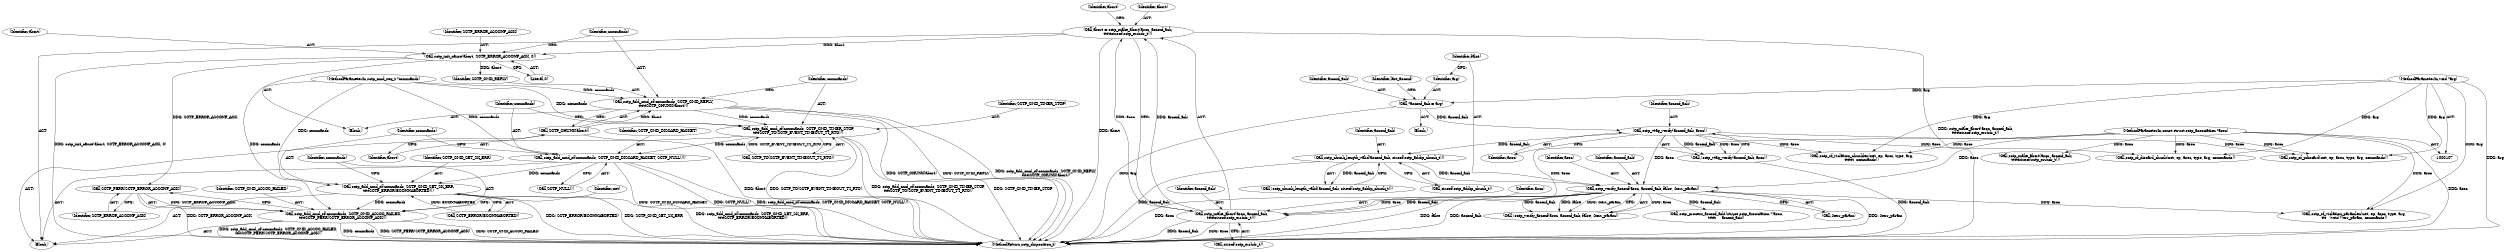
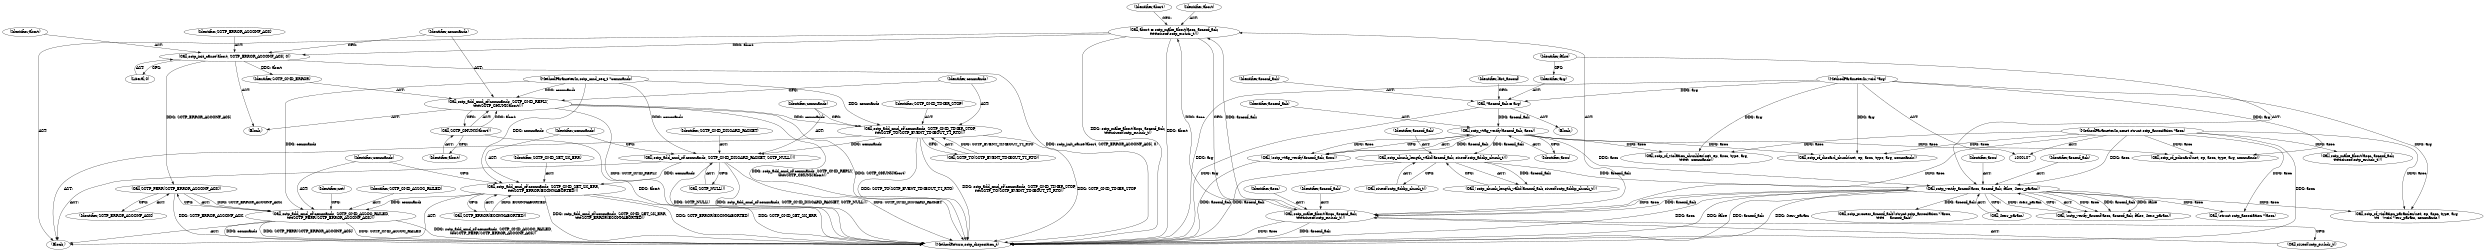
node "(Identifier,SCTP_CMD_REPLY)": label "(Identifier,SCTP_CMD_REPLY)" -> "(Identifier,SCTP_CMD_ERROR)"
node "(Call,(struct sctp_association *)asoc)": added
